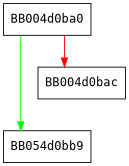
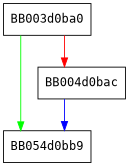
node "BB004d0ba0": label "BB004d0ba0" -> "BB003d0ba0"
edge "BB004d0bac" -> "BB054d0bb9": added
